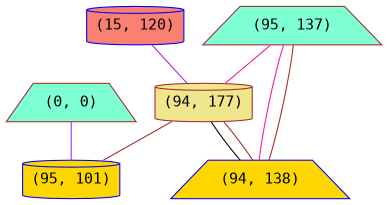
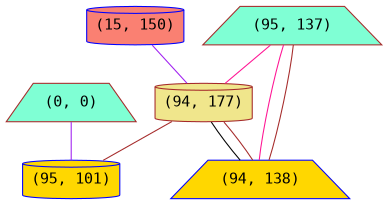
node "(15, 120)": label "(15, 120)" -> "(15, 150)"
